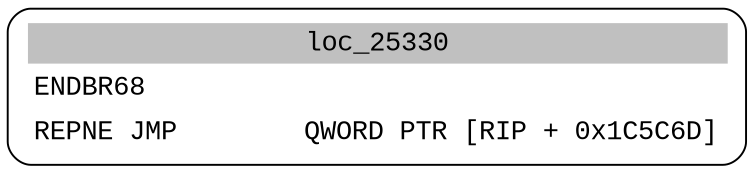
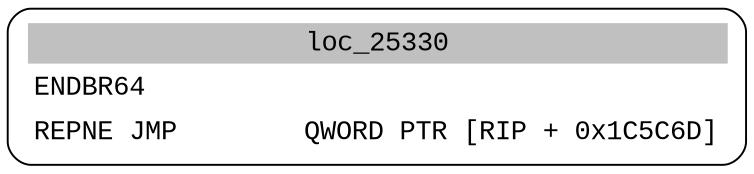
node "loc_25330": text "ENDBR68" -> "ENDBR64"
